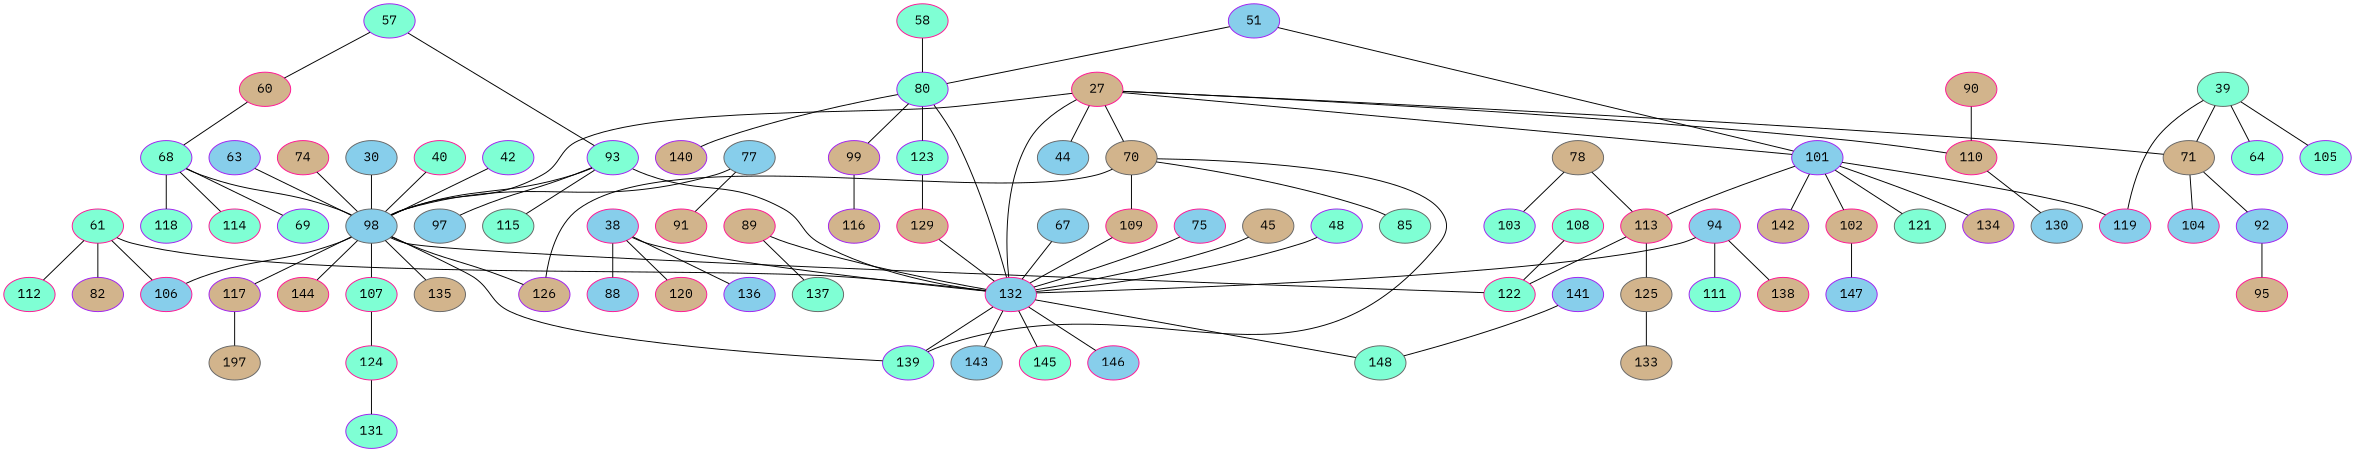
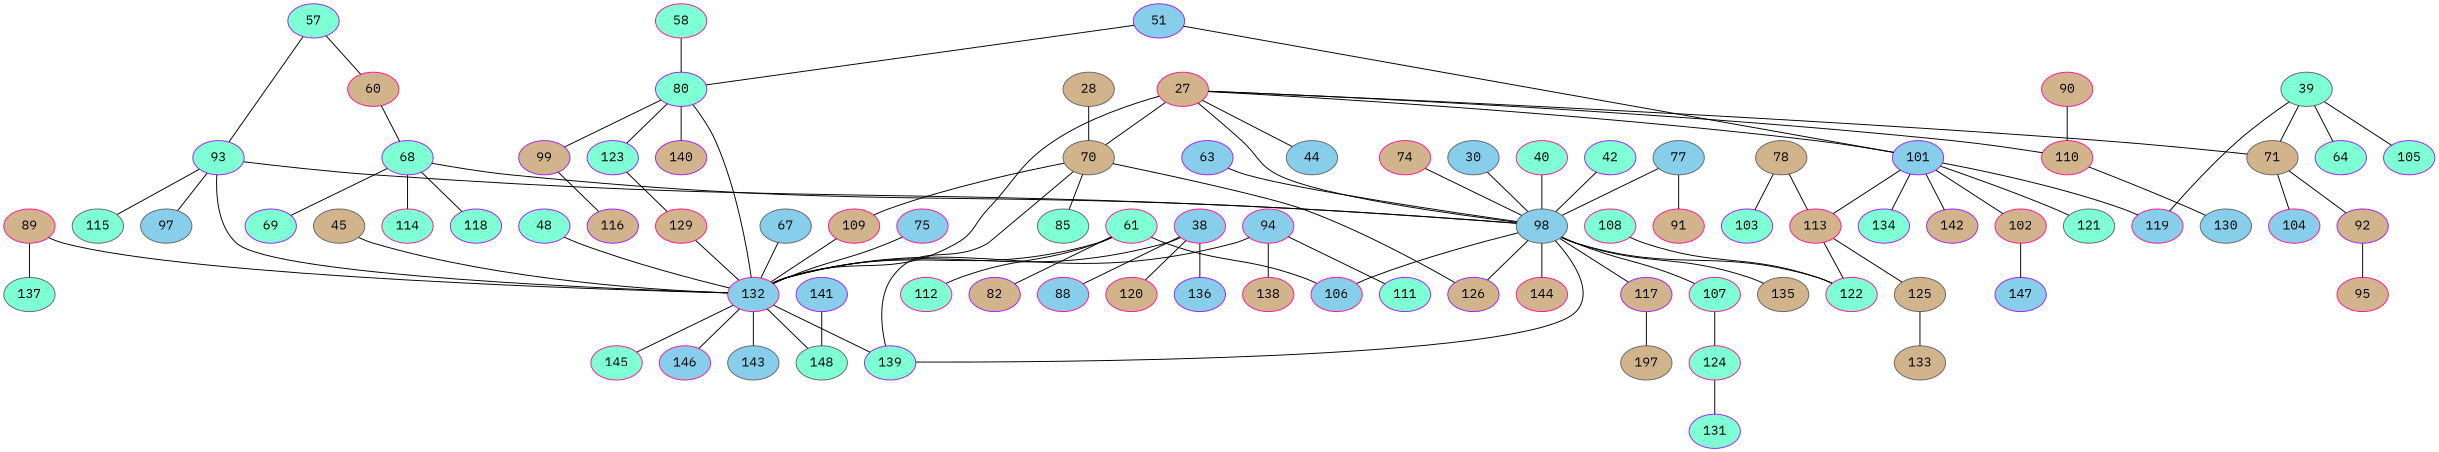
node "28": added
node "134": fillcolor tan -> aquamarine
node "92": fillcolor skyblue -> tan
